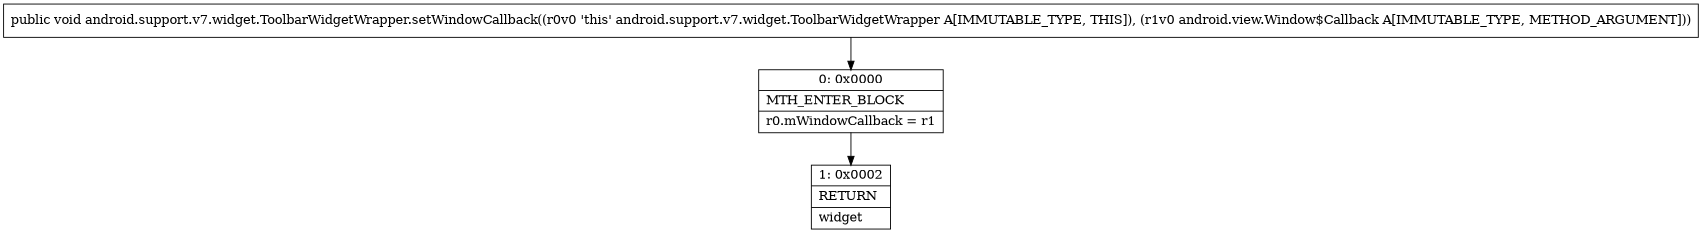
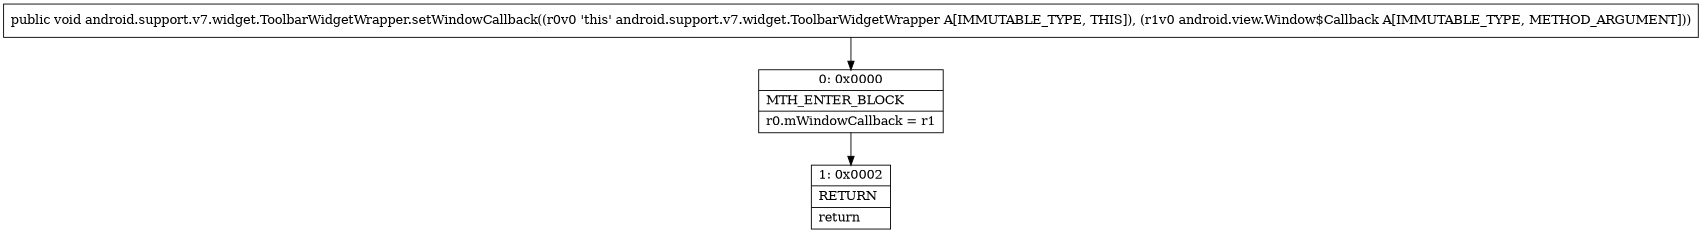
node "1: 0x0002": text "widget" -> "return"
